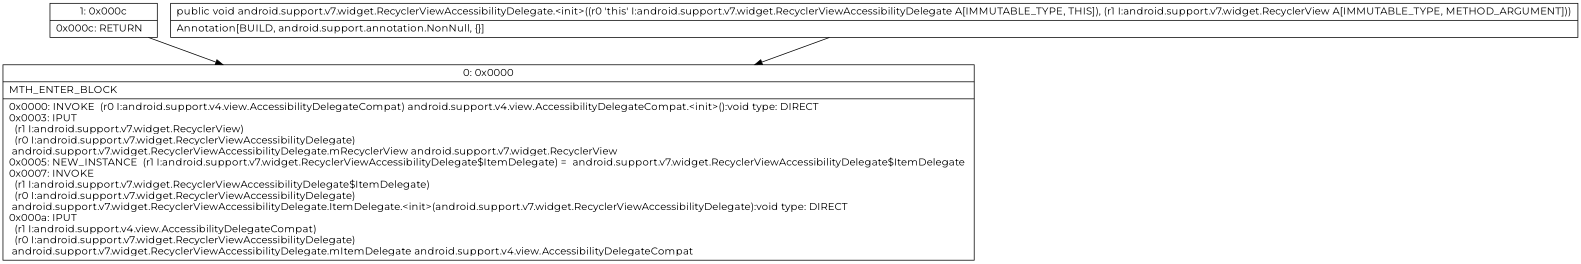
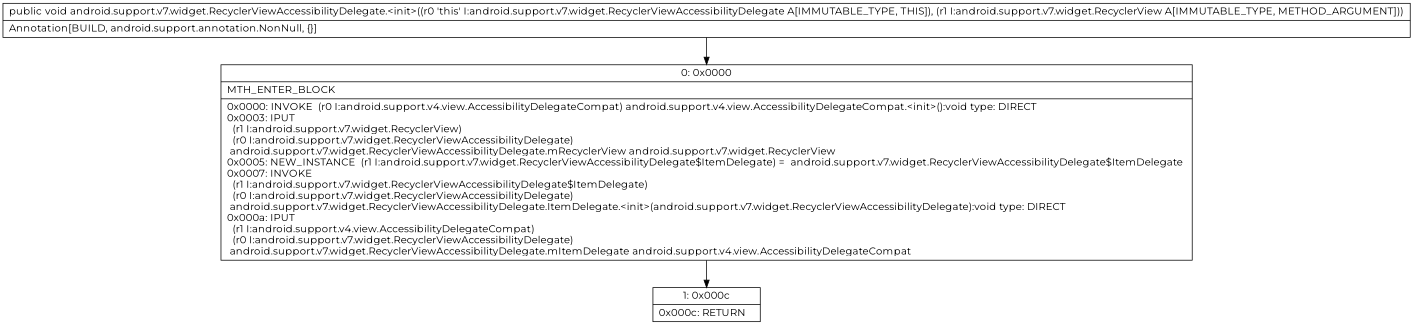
edge "1: 0x000c" -> "0: 0x0000": reversed
